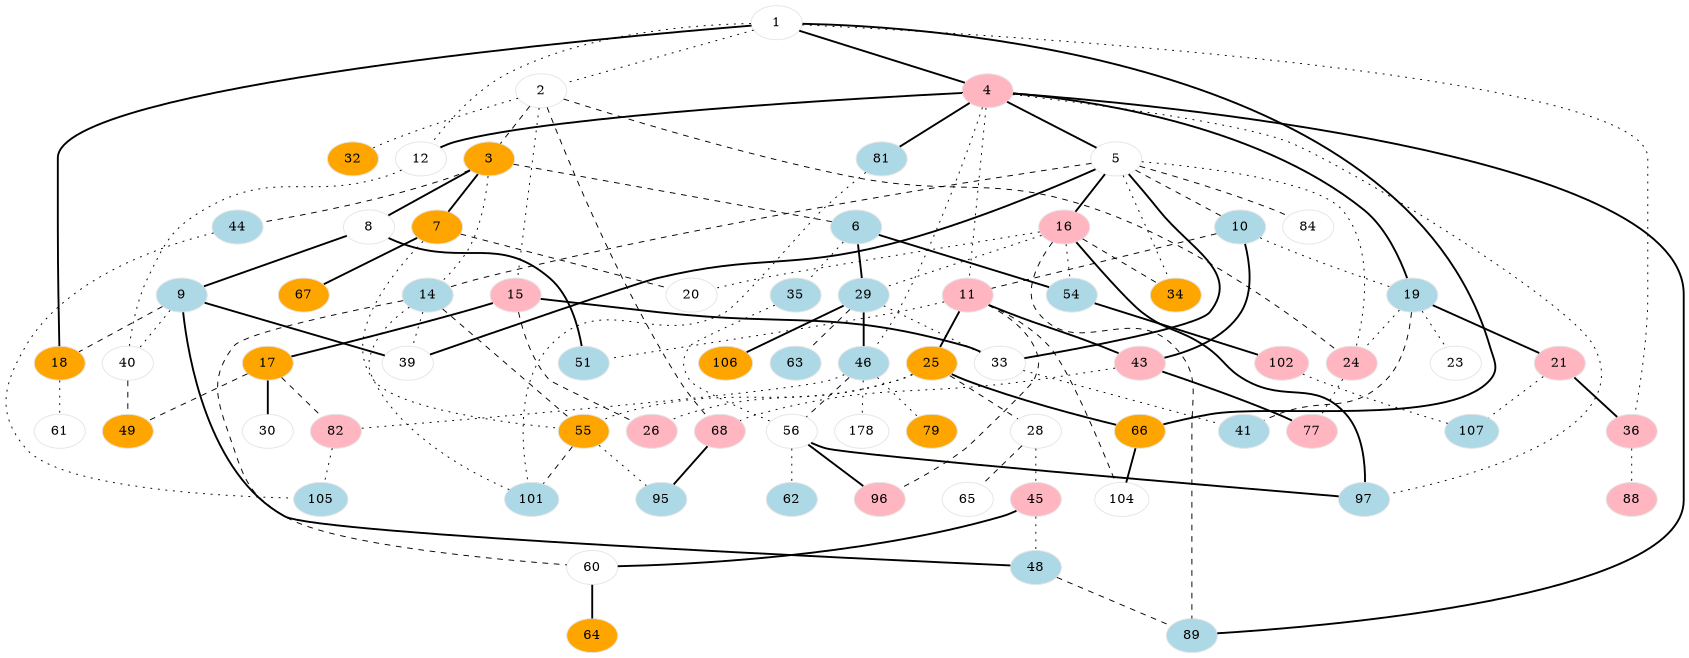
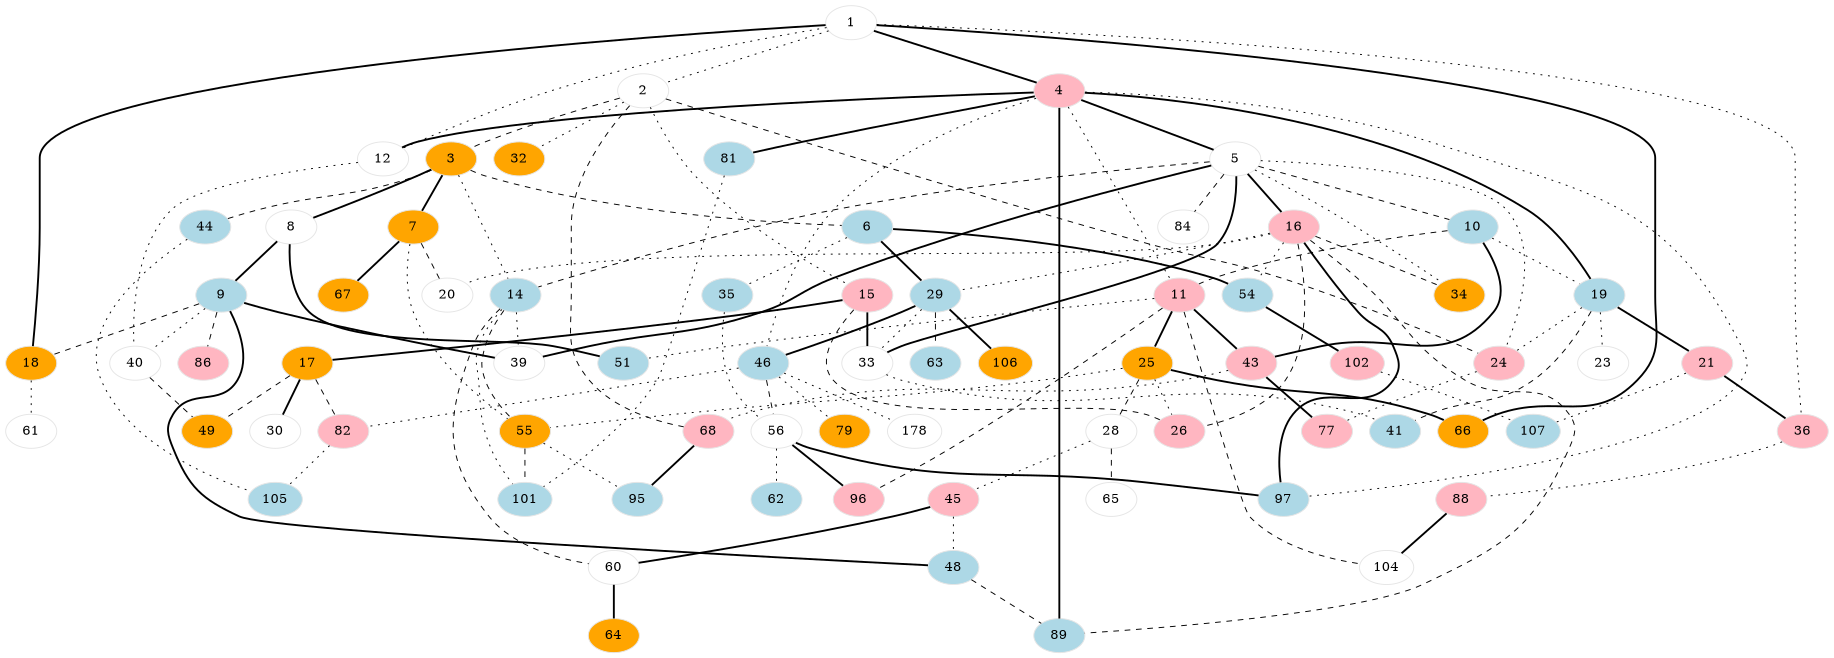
edge "16" -- "26": added
node "86": added
edge "66" -- "104": now "88" -- "104"
